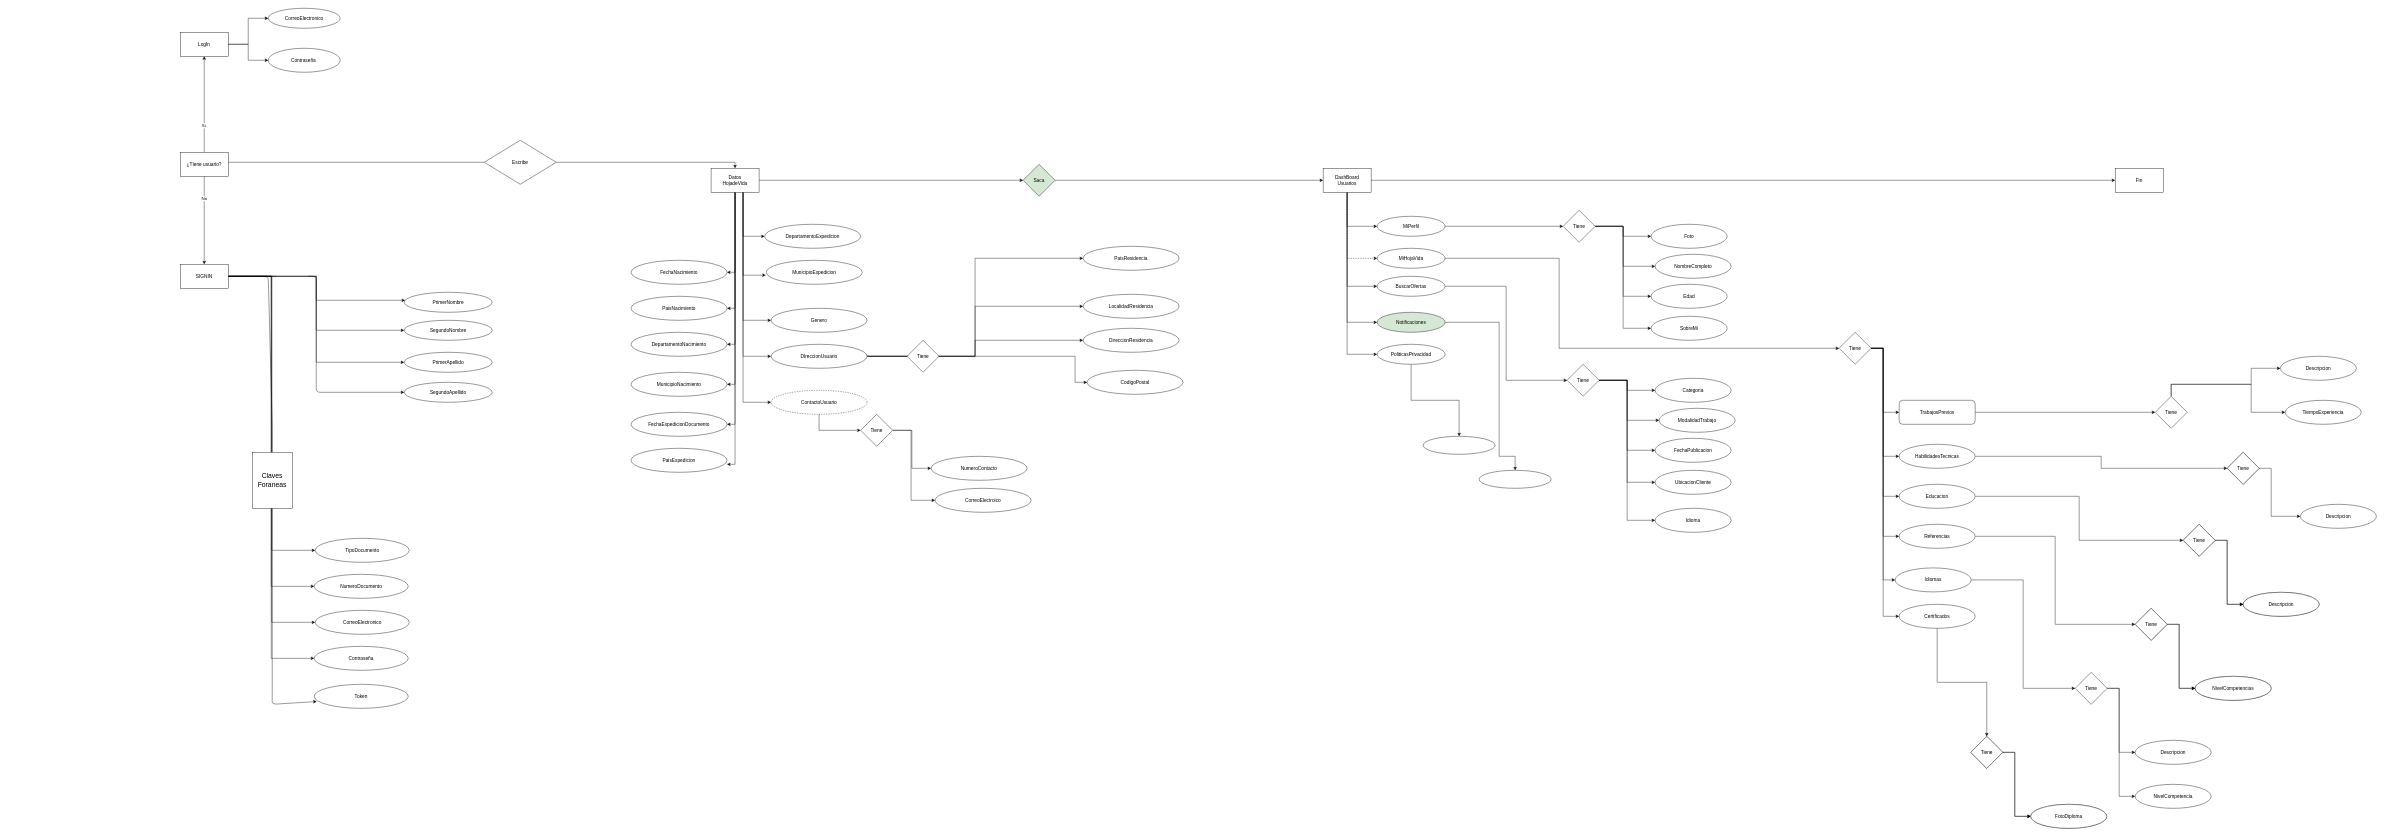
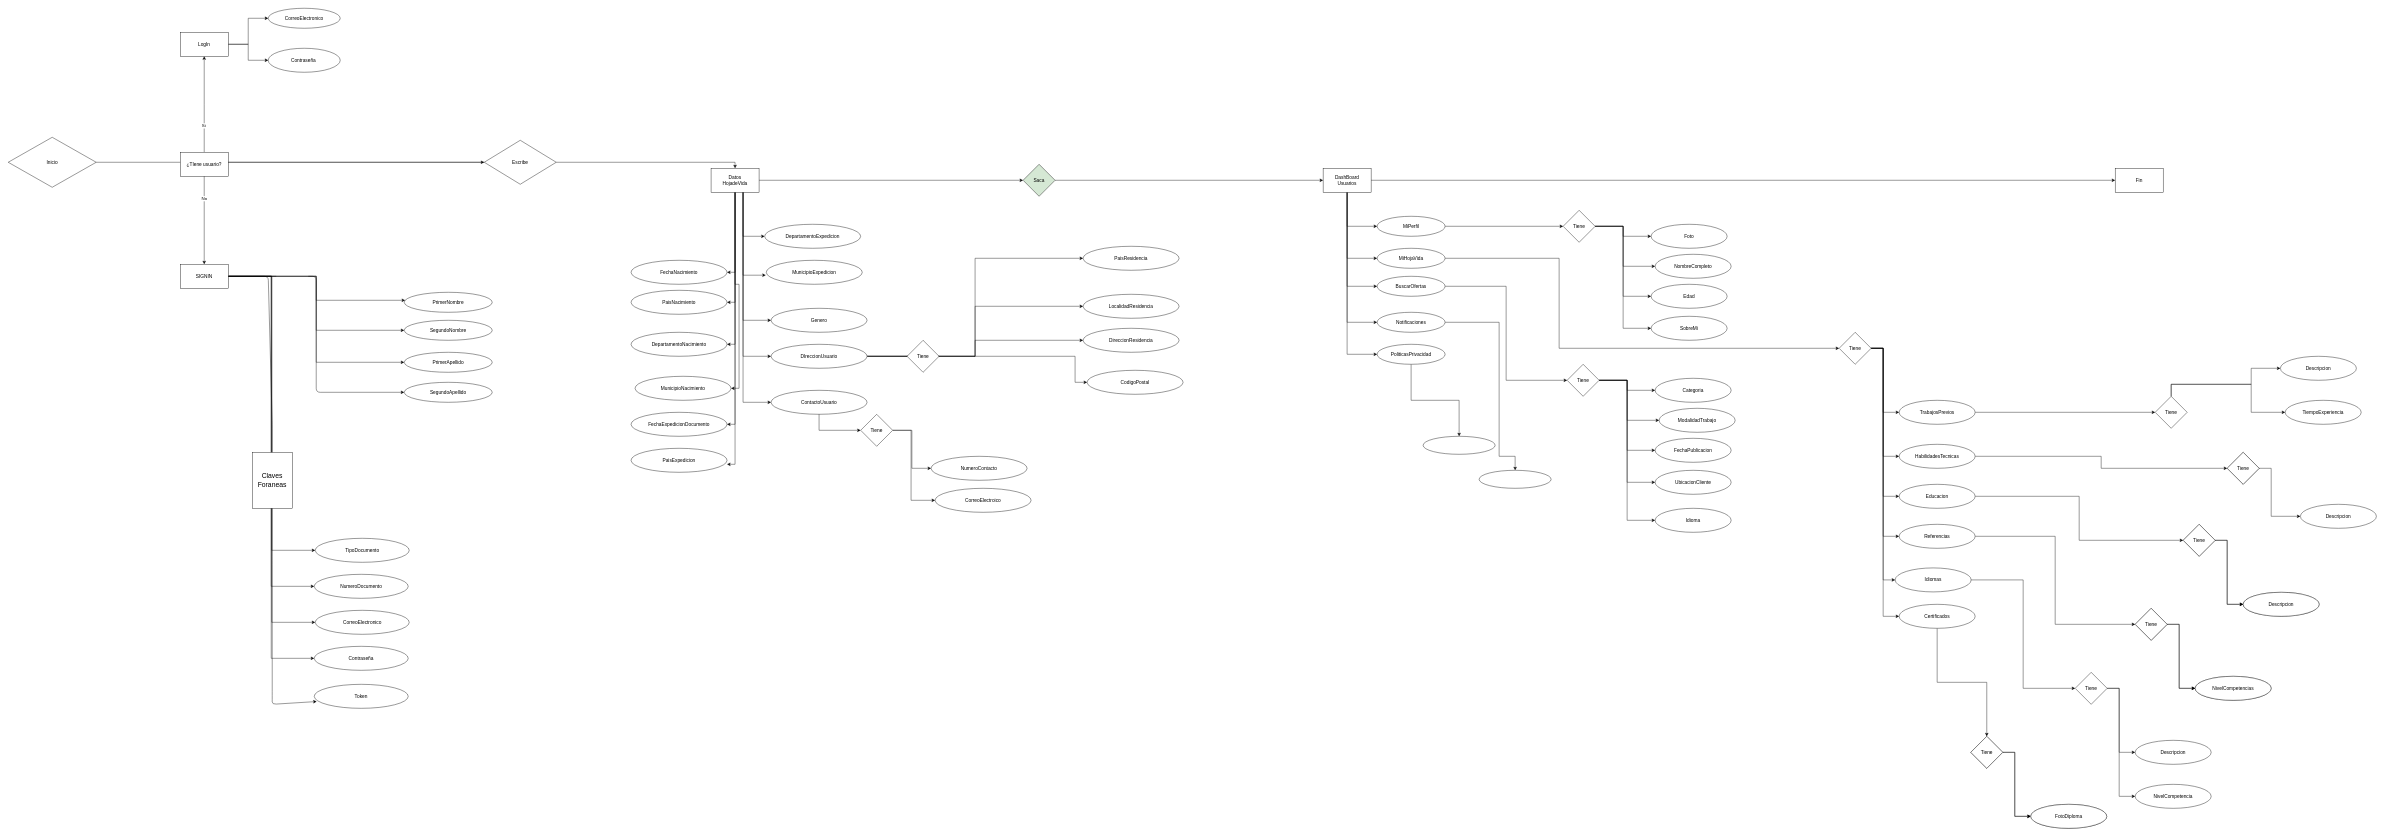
node "Inicio": added
edge "Inicio" -> "Escribe": added
edge "DashBoard Usuarios" -> "MiHojaVida": style dashed -> solid
node "PaisNacimiento": moved (679, 308) -> (679, 302)
node "Notificaciones": fillcolor #d5e8d4 -> #ffffff
node "MunicipioNacimiento": moved (679, 384) -> (683, 388)
node "ContactoUsuario": style dashed -> solid
node "TrabajosPrevios": shape rounded rectangle -> ellipse
